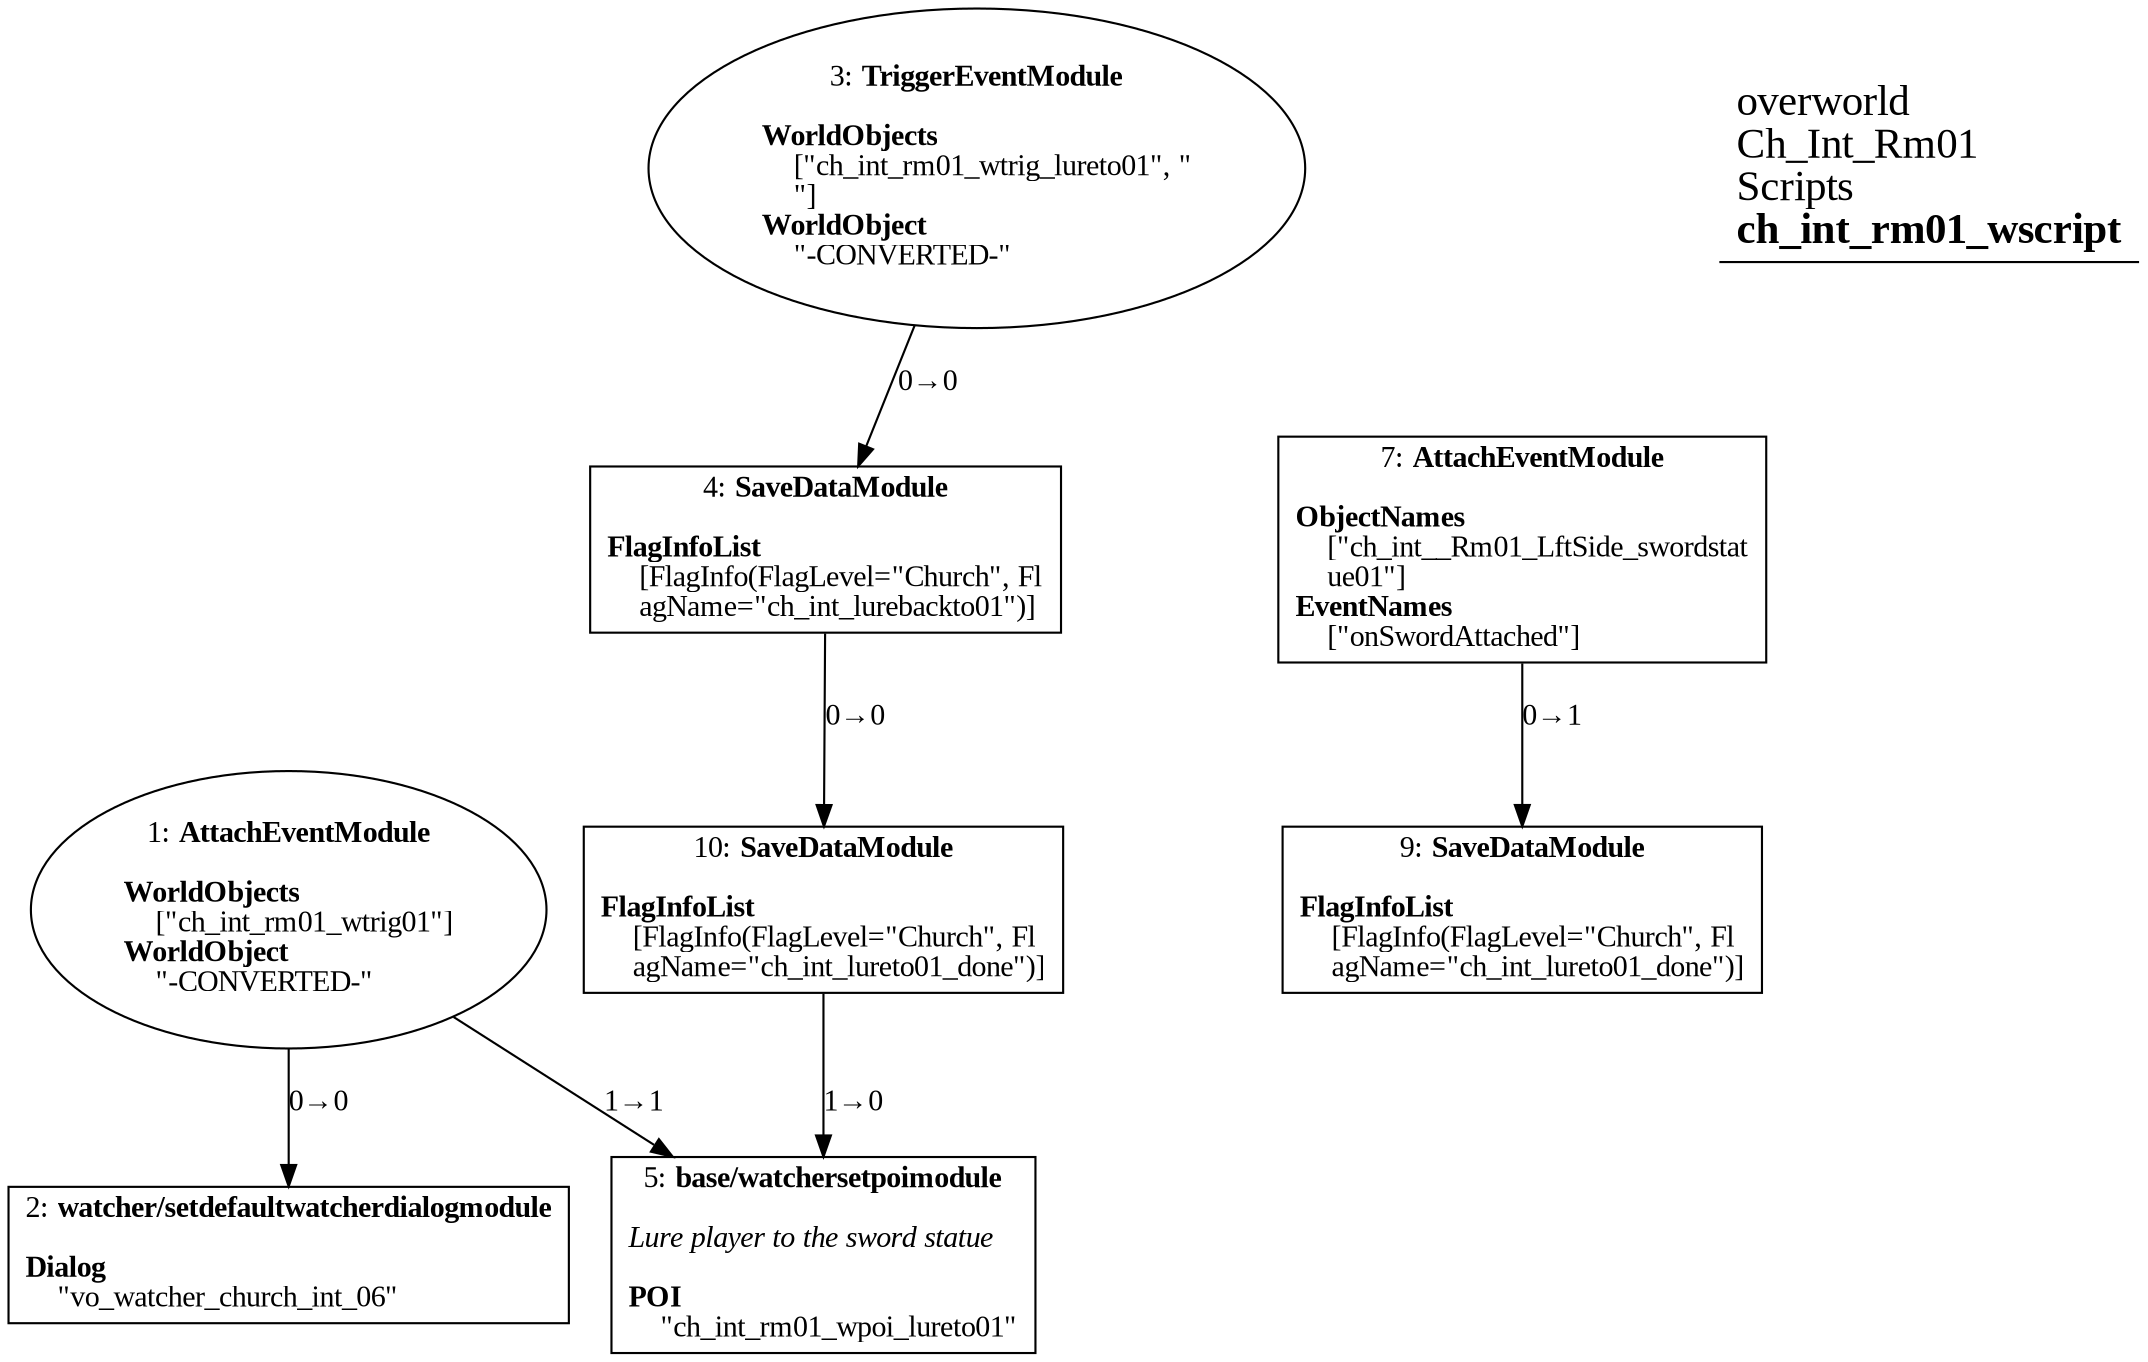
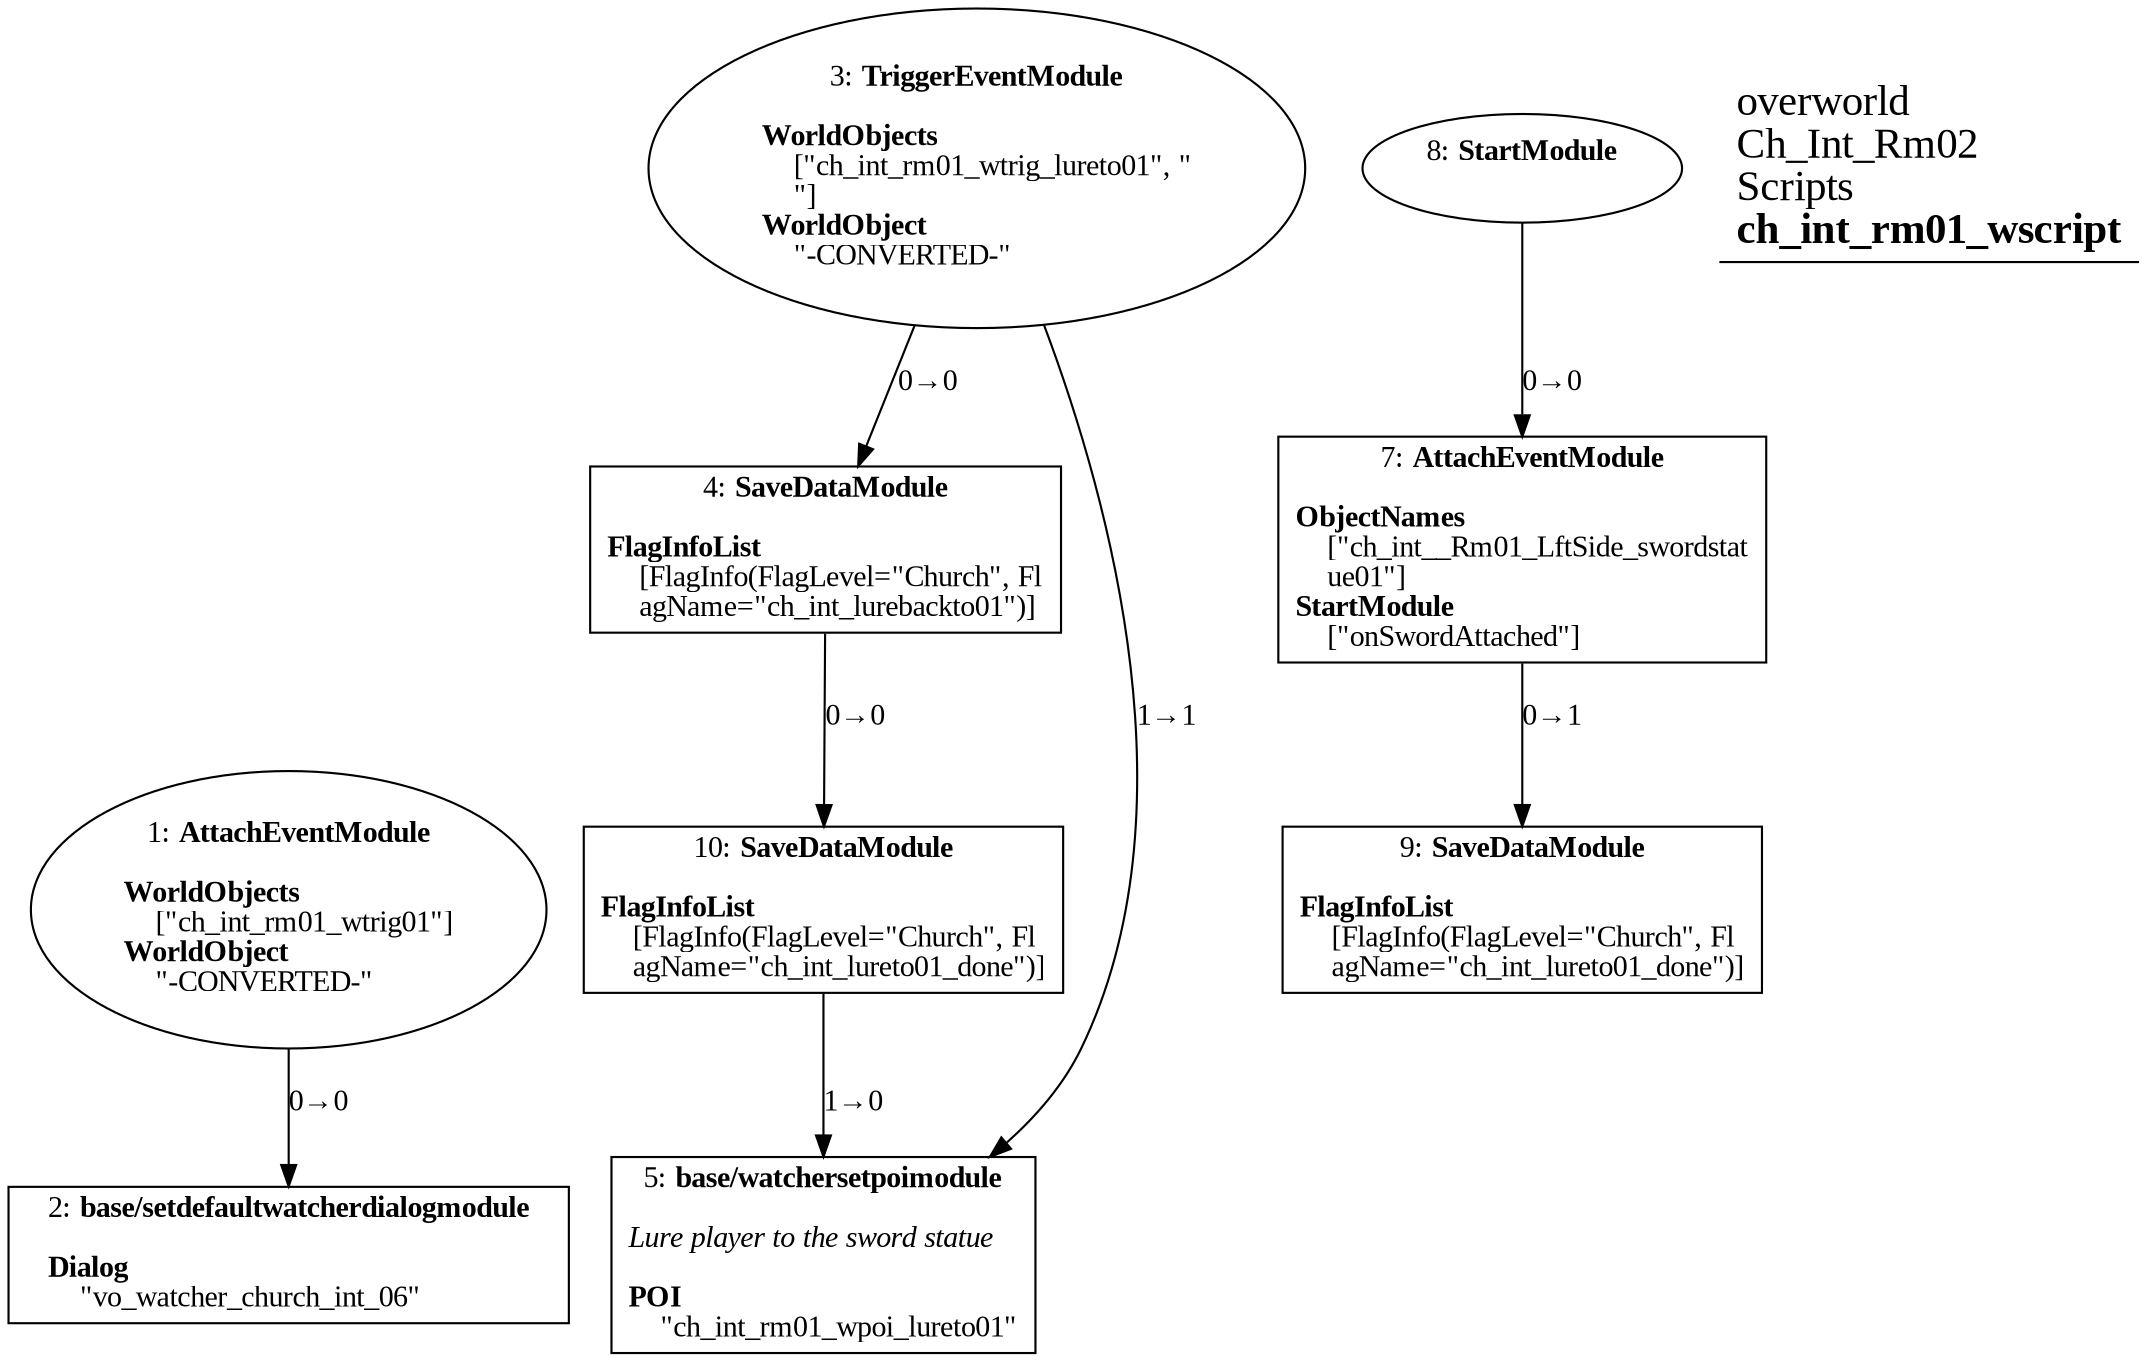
node "overworld": text "Ch_Int_Rm01" -> "Ch_Int_Rm02"
node "8:": added
node "7:": text "EventNames" -> "StartModule"
edge "1:" -> "5:": now "3:" -> "5:"
node "2:": text "watcher/setdefaultwatcherdialogmodule" -> "base/setdefaultwatcherdialogmodule"
